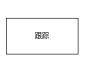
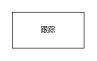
node "跟踪": moved (42, 36) -> (48, 30)
